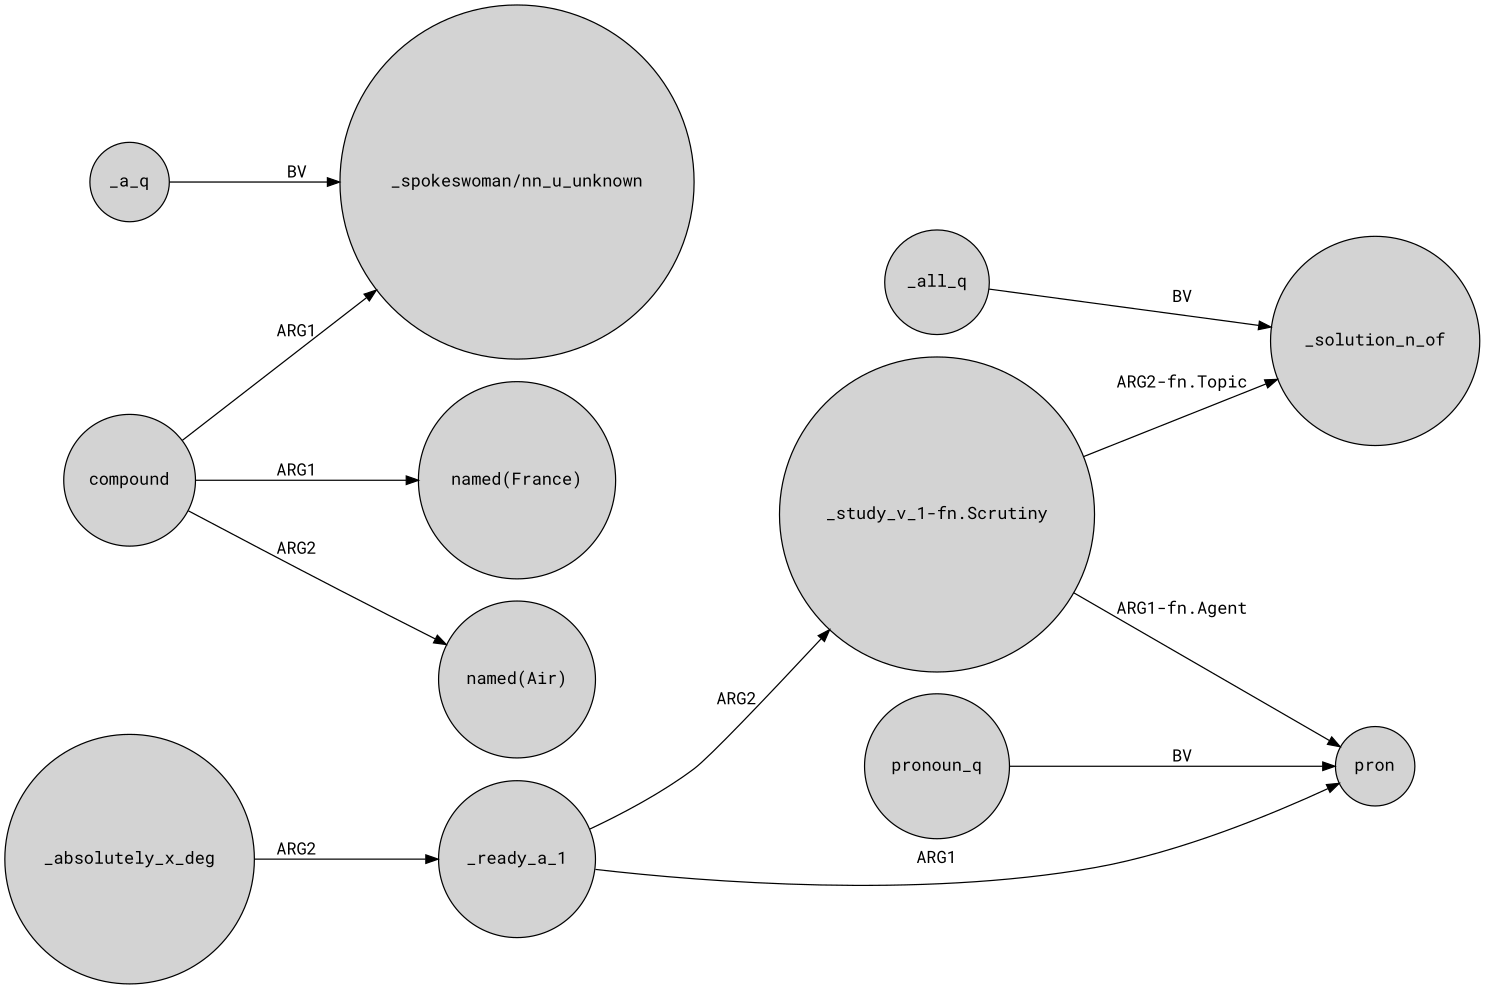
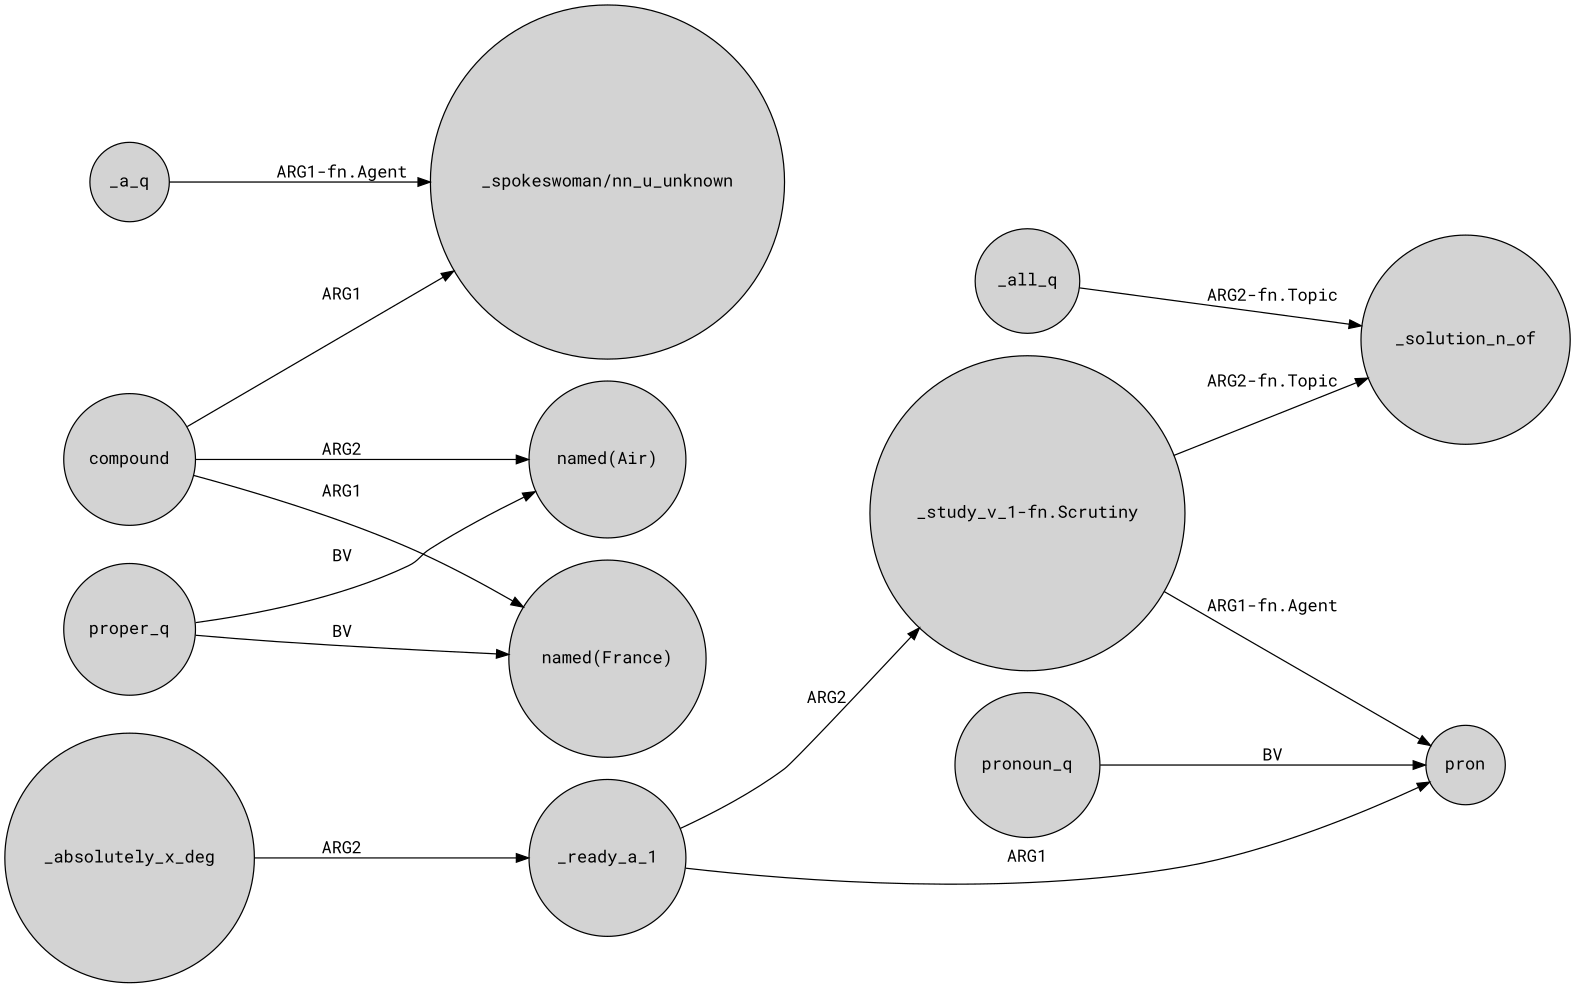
edge "_a_q" -> "_spokeswoman/nn_u_unknown": label "BV" -> "ARG1-fn.Agent"
edge "_all_q" -> "_solution_n_of": label "BV" -> "ARG2-fn.Topic"
node "proper_q": added
